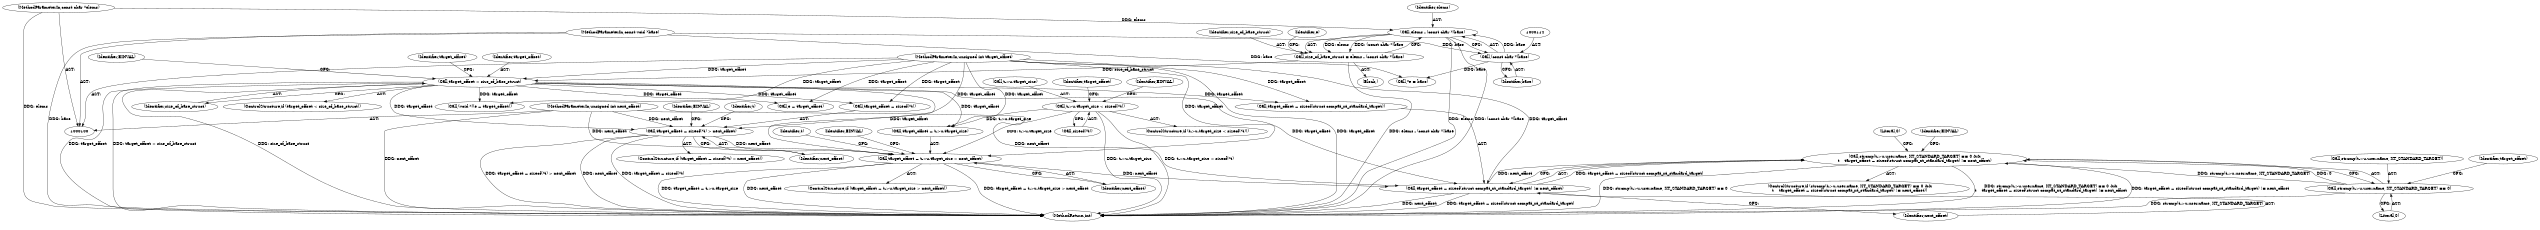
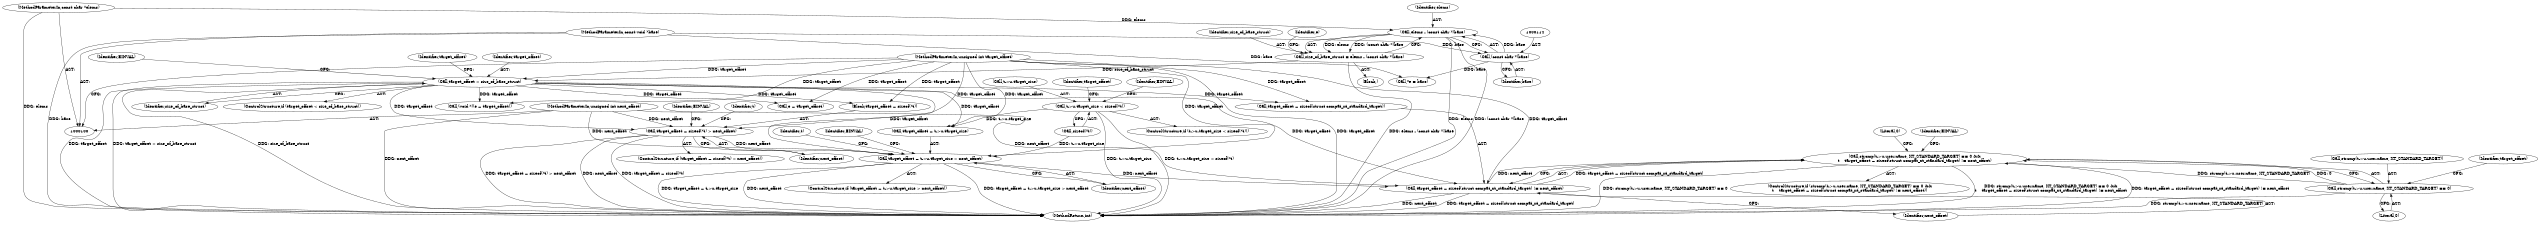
edge "(MethodParameterIn,unsigned int target_offset)" -> "1000100": label "AST: " -> "CFG: "
node "(Call,target_offset + sizeof(*t))": label "(Call,target_offset + sizeof(*t))" -> "(Block,target_offset + sizeof(*t))"
edge "(Call,t->u.target_size < sizeof(*t))" -> "(Call,target_offset + t->u.target_size > next_offset)": now "(Call,sizeof(*t))" -> "(Call,target_offset + t->u.target_size > next_offset)"
